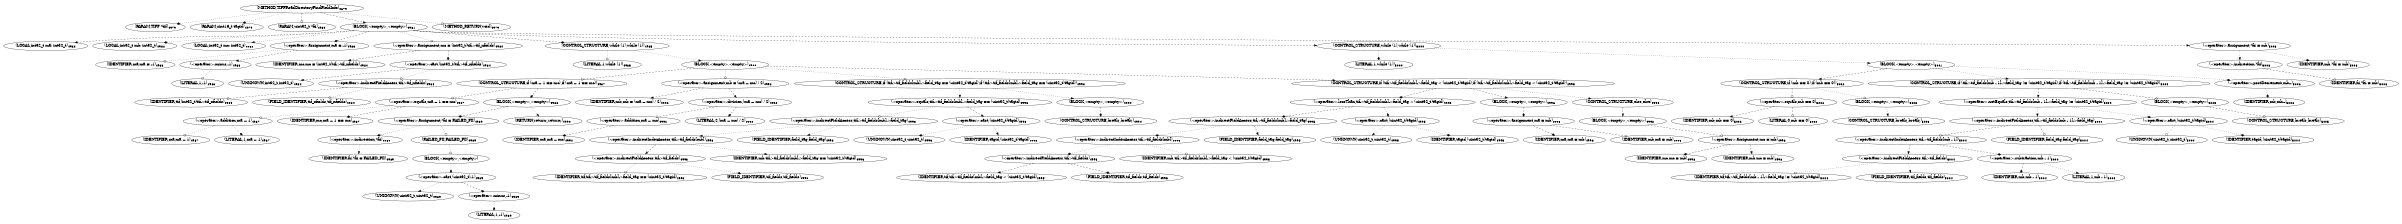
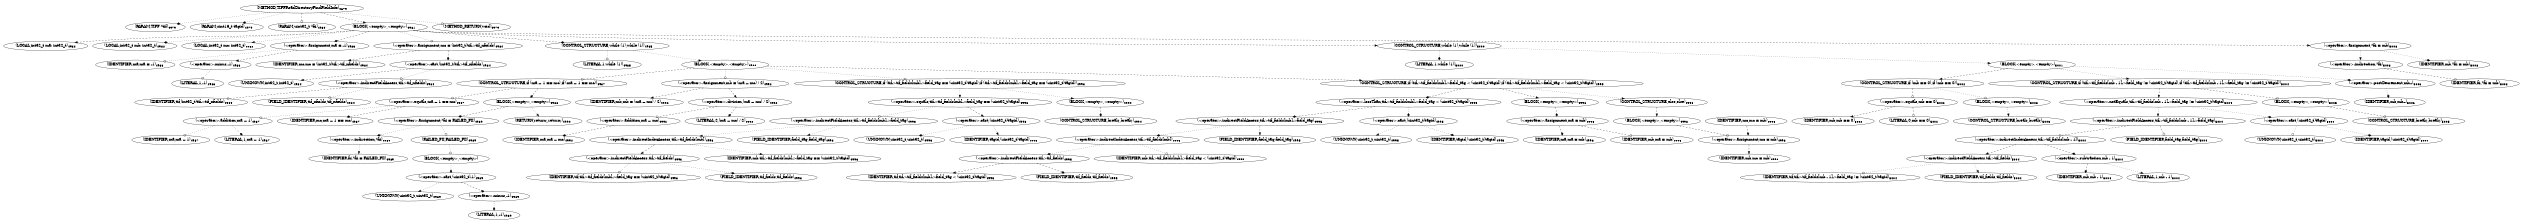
edge "(<operator>.assignment,mc = mb)" -> "(IDENTIFIER,mc,mc = mb)": reversed
